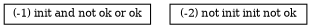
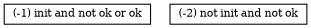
node "(-2) not init init not ok": label "(-2) not init init not ok" -> "(-2) not init and not ok"
